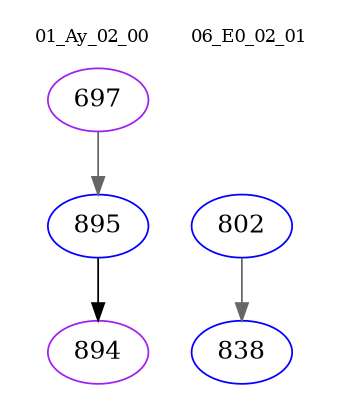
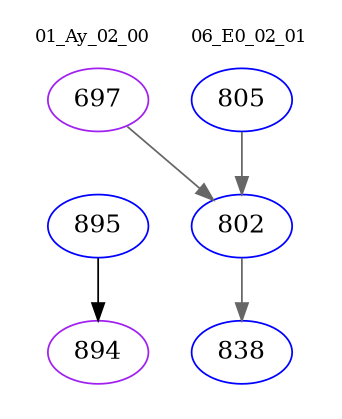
node "805": added
edge "697" -> "895": now "697" -> "802"
